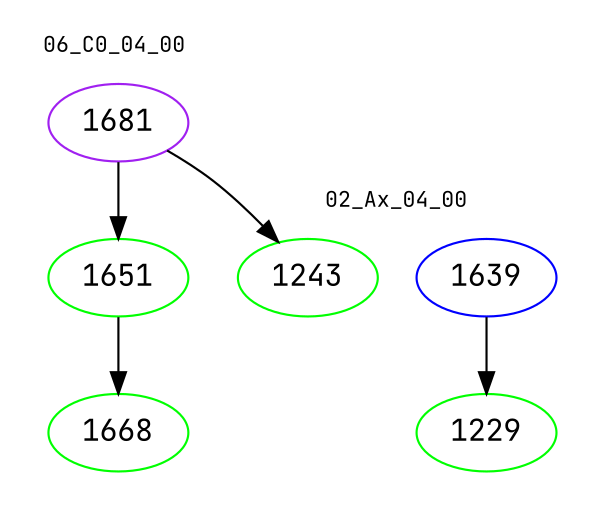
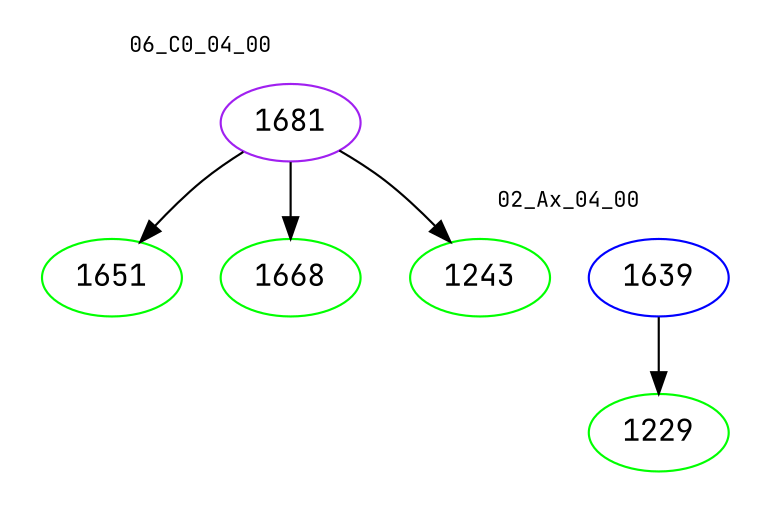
edge "1651" -> "1668": now "1681" -> "1668"
